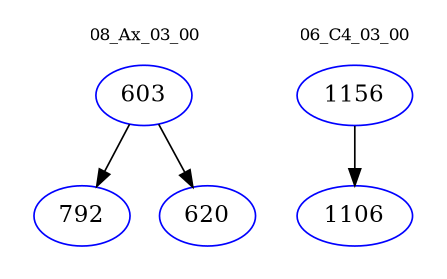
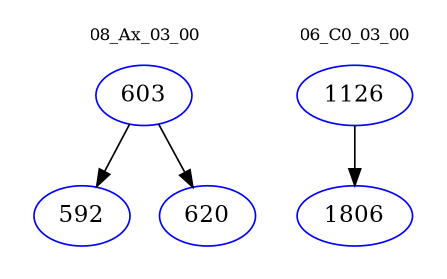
cluster "06_C4_03_00": label "06_C4_03_00" -> "06_C0_03_00"
node "1156": label "1156" -> "1126"
node "792": label "792" -> "592"
node "1106": label "1106" -> "1806"
